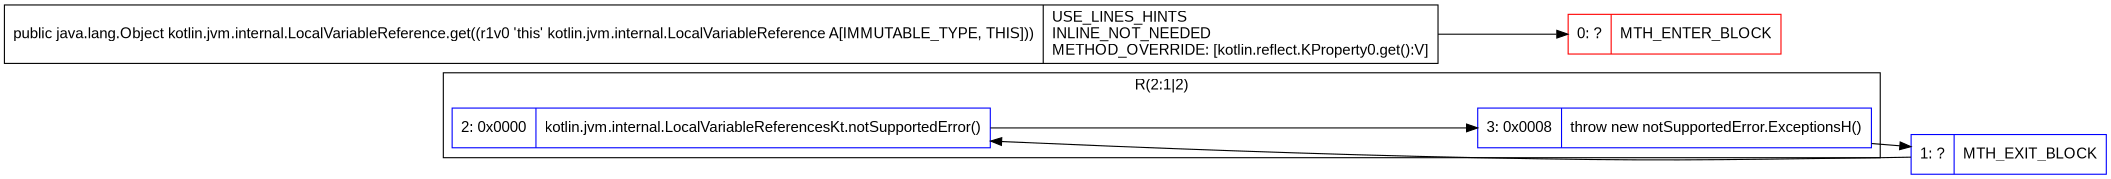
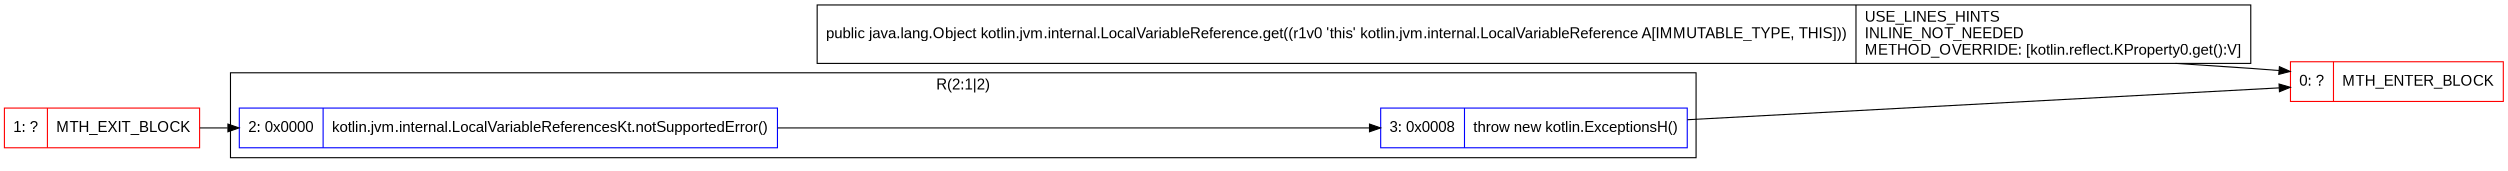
node "3: 0x0008": text "throw new notSupportedError.ExceptionsH()" -> "throw new kotlin.ExceptionsH()"
edge "3: 0x0008" -> "1: ?": now "3: 0x0008" -> "0: ?"
node "1: ?": color blue -> red
